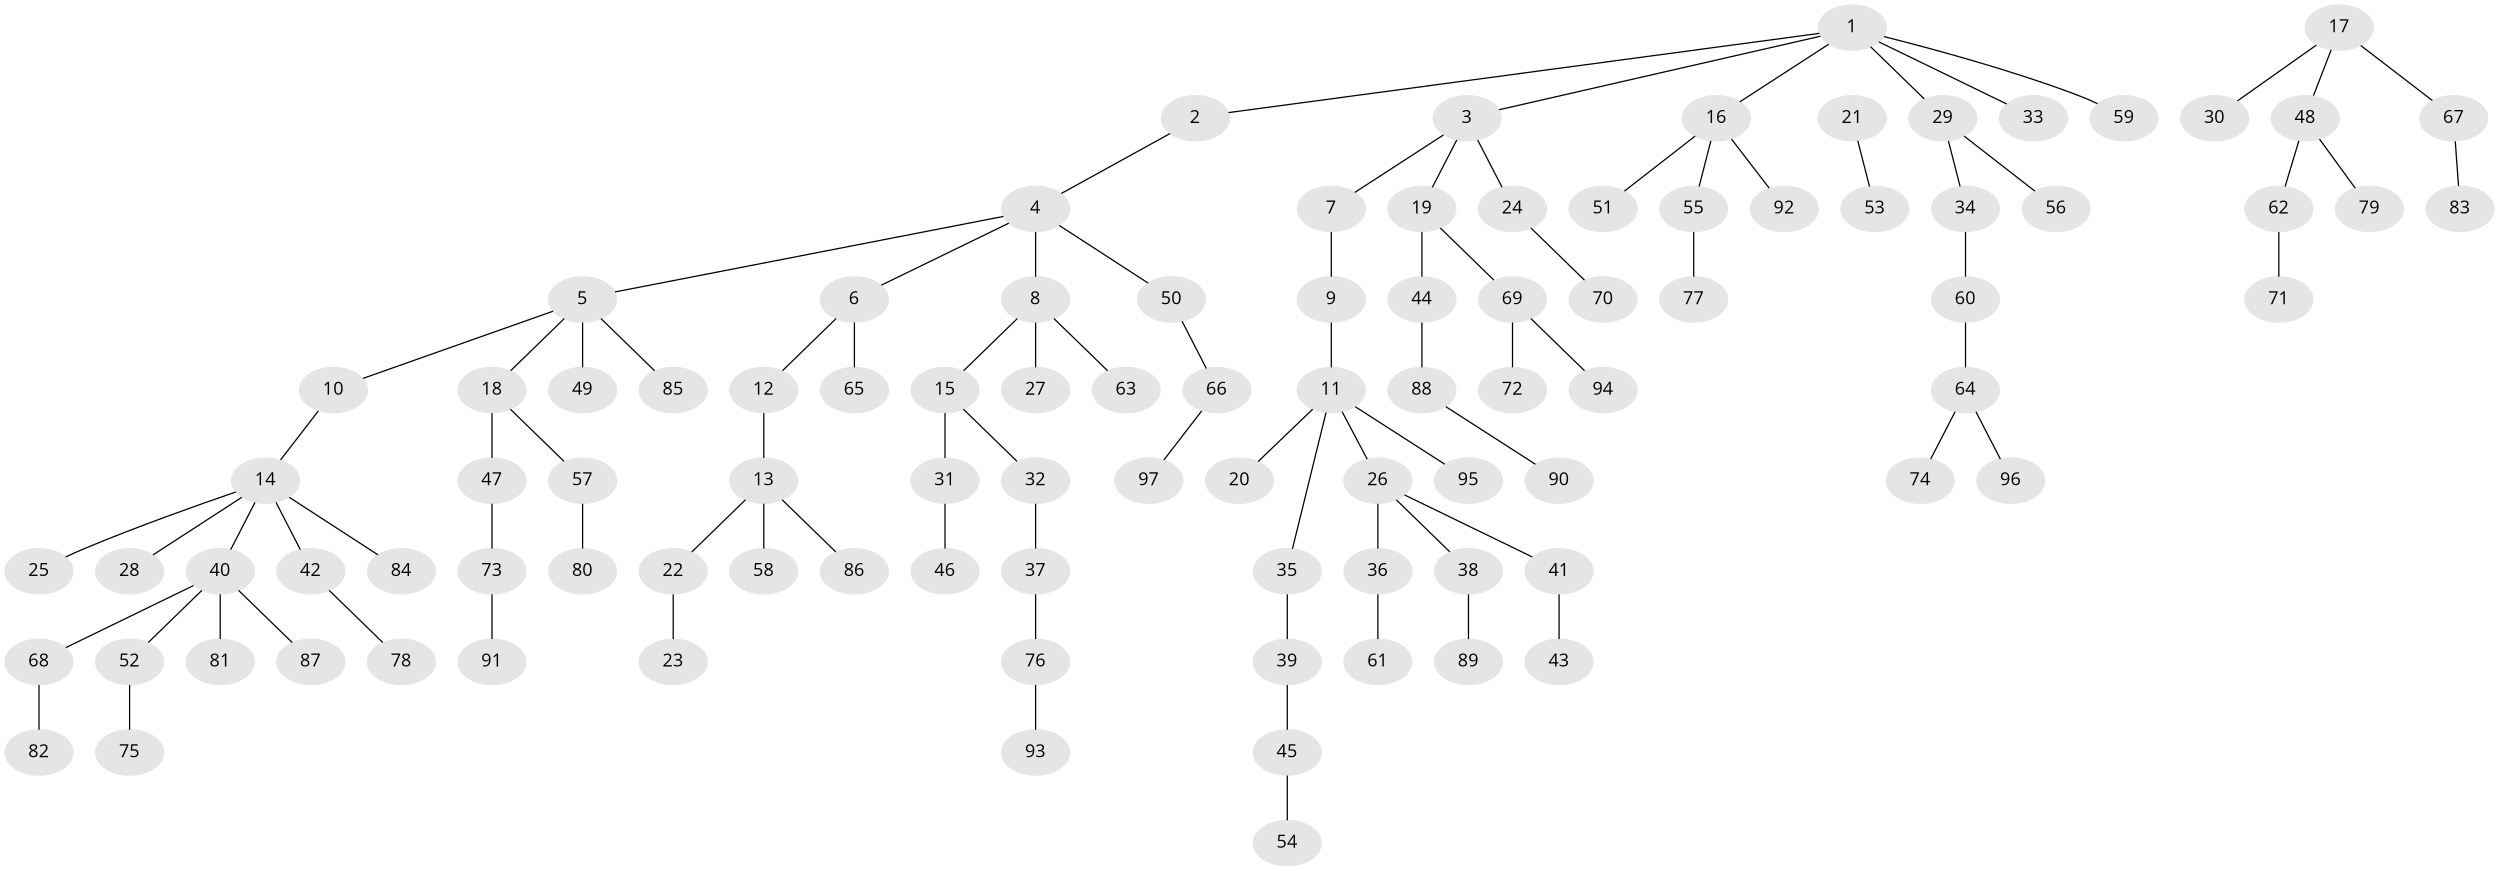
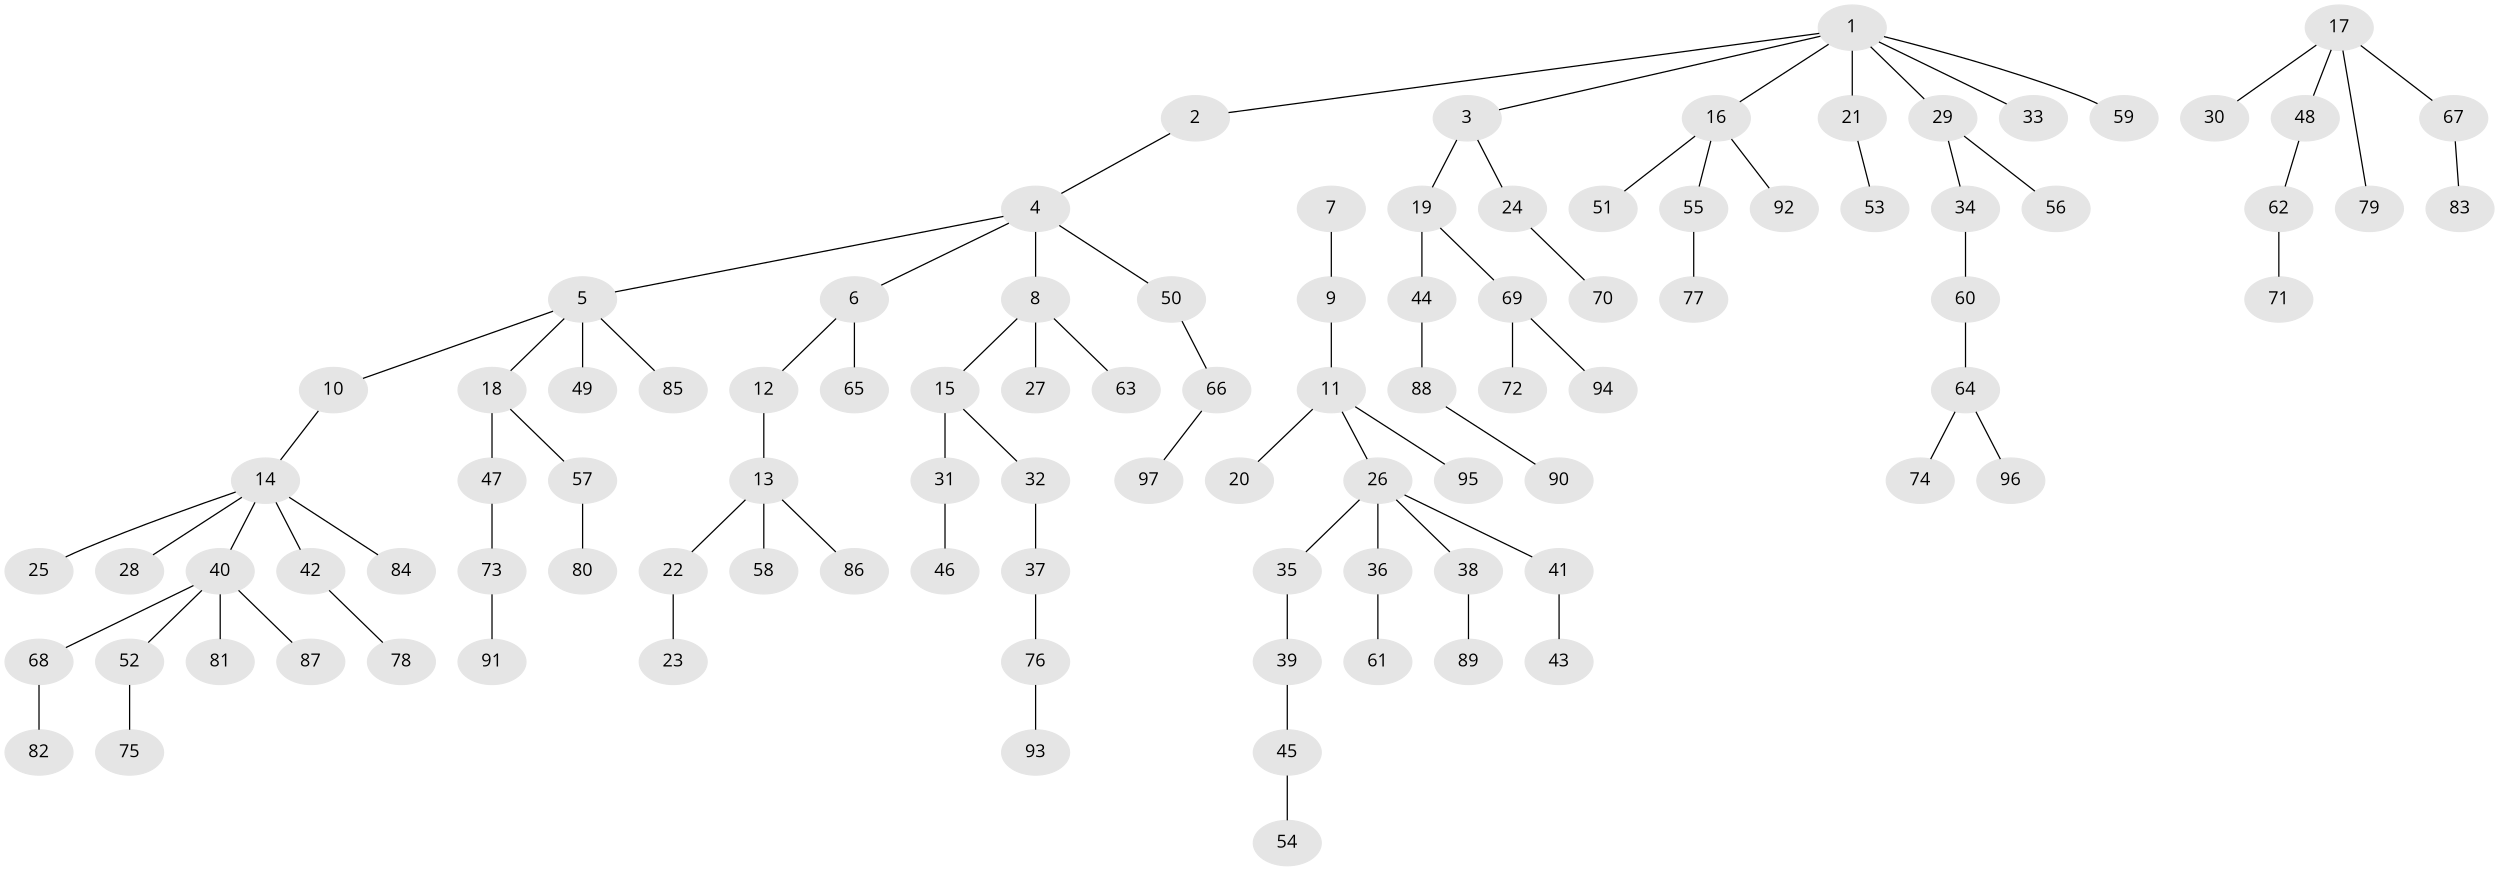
edge "1" -- "21": added
edge "3" -- "7": removed
edge "48" -- "79": now "17" -- "79"
edge "11" -- "35": now "26" -- "35"
